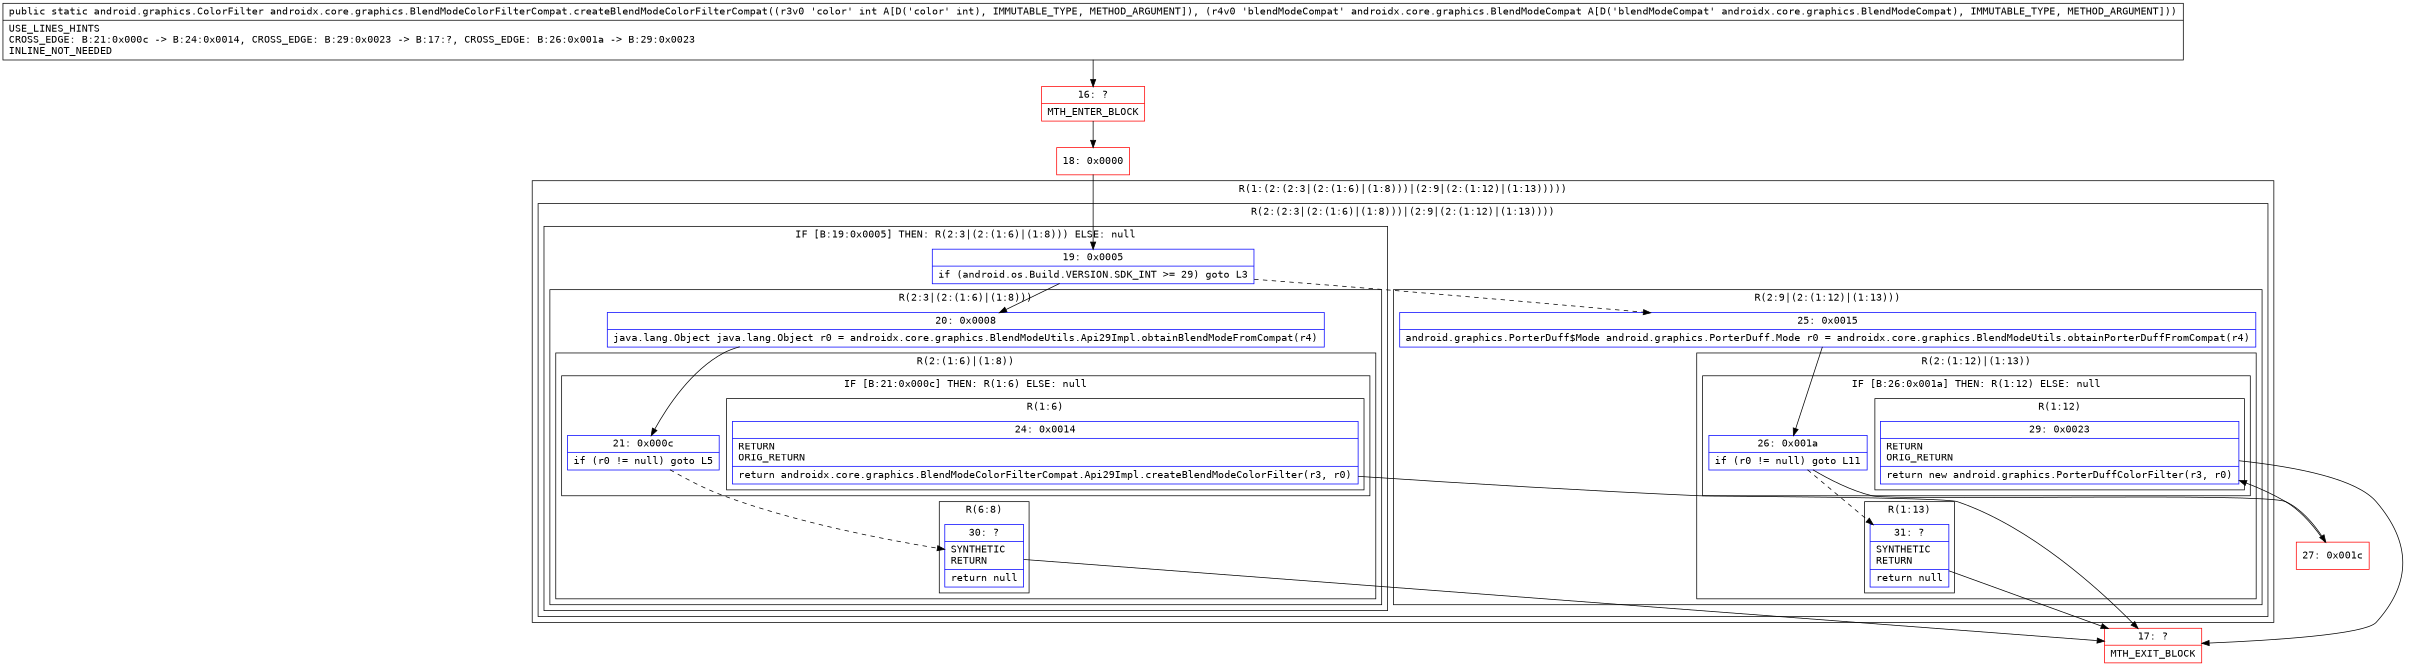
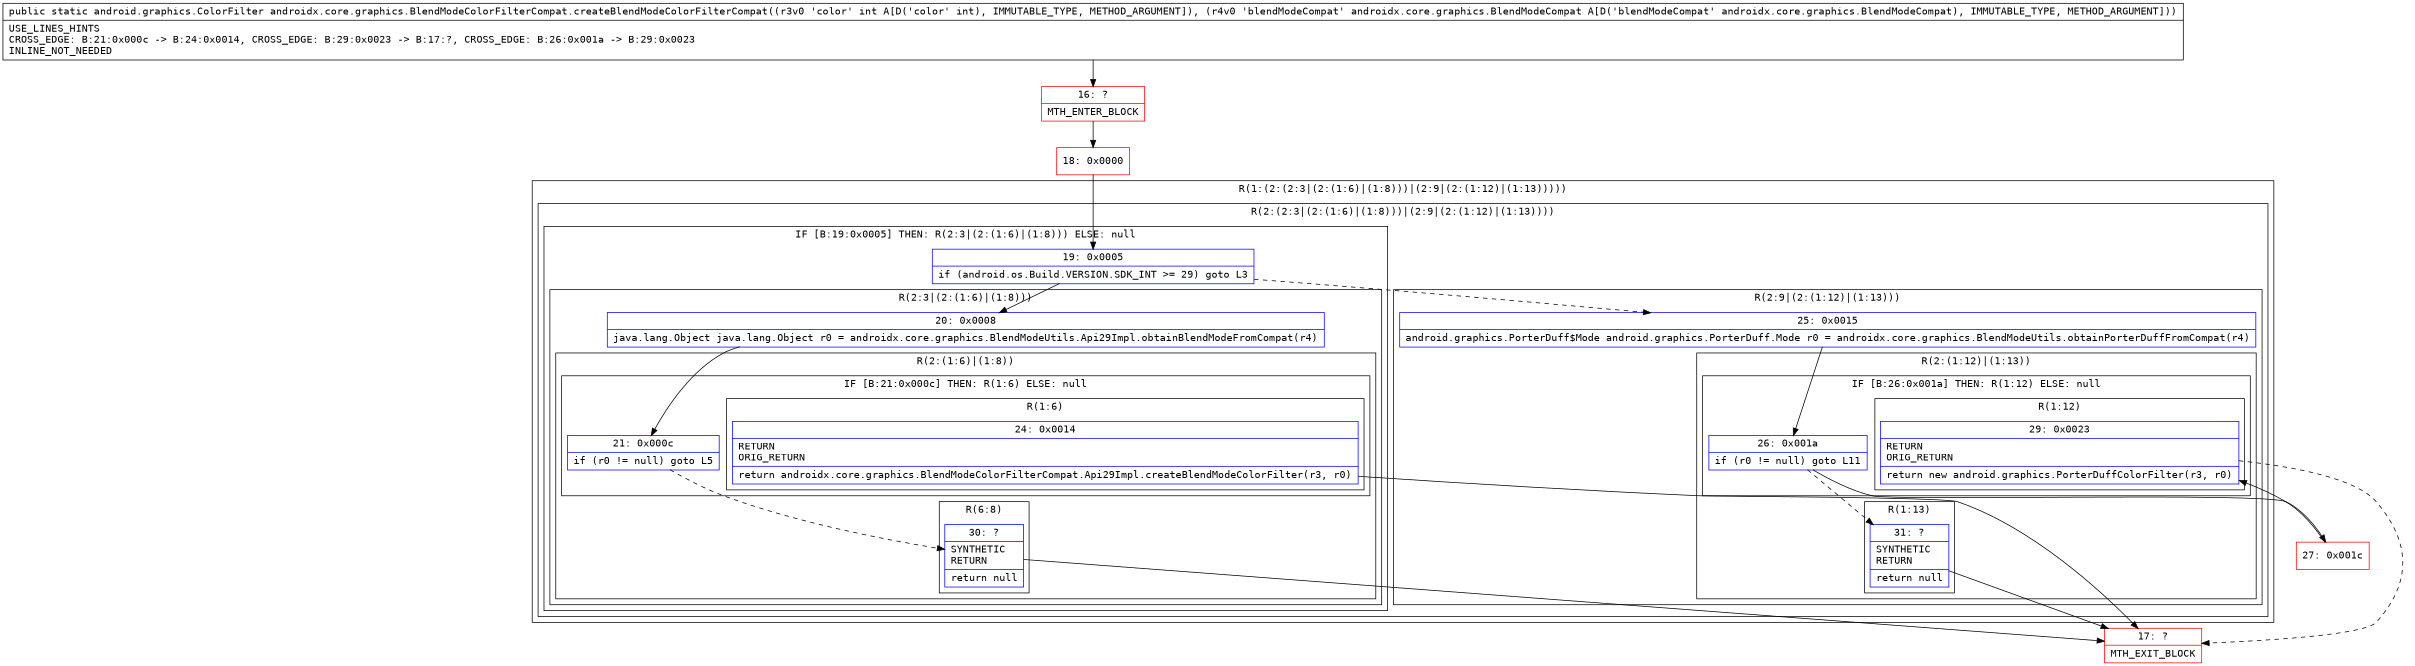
edge "29: 0x0023" -> "17: ?": style solid -> dashed
